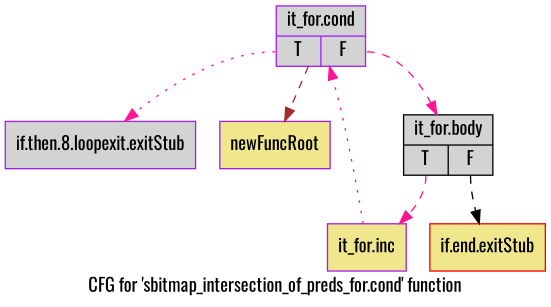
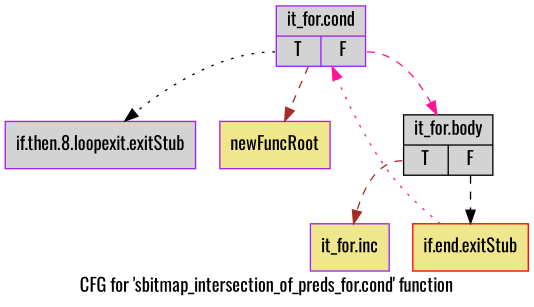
edge "it_for.cond" -> "if.then.8.loopexit.exitStub": color deeppink -> black
edge "it_for.inc" -> "it_for.cond": now "if.end.exitStub" -> "it_for.cond"
edge "it_for.body" -> "it_for.inc": color deeppink -> brown
